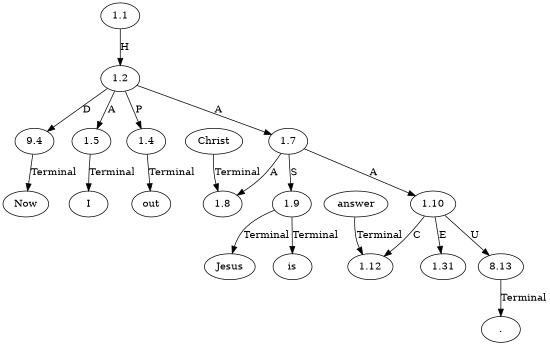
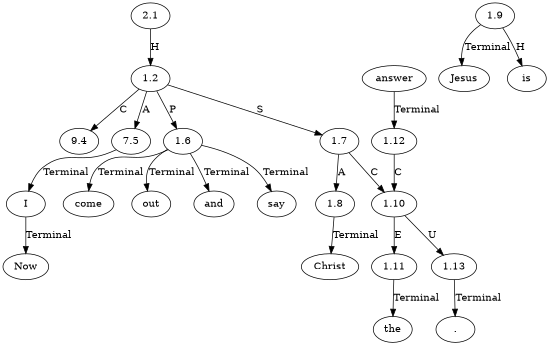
node "1.1": label "1.1" -> "2.1"
edge "1.2" -> "9.4": label "D" -> "C"
edge "1.2" -> "1.7": label "A" -> "S"
node "1.5": label "1.5" -> "7.5"
node "1.4": label "1.4" -> "1.6"
edge "9.4" -> "Now": now "I" -> "Now"
edge "Christ" -> "1.8": reversed
edge "1.7" -> "1.9": removed, label "S"
edge "1.7" -> "1.10": label "A" -> "C"
node "come": added
node "and": added
node "say": added
edge "1.9" -> "is": label "Terminal" -> "H"
edge "1.10" -> "1.12": reversed
node "1.31": label "1.31" -> "1.11"
node "8.13": label "8.13" -> "1.13"
node "the": added
